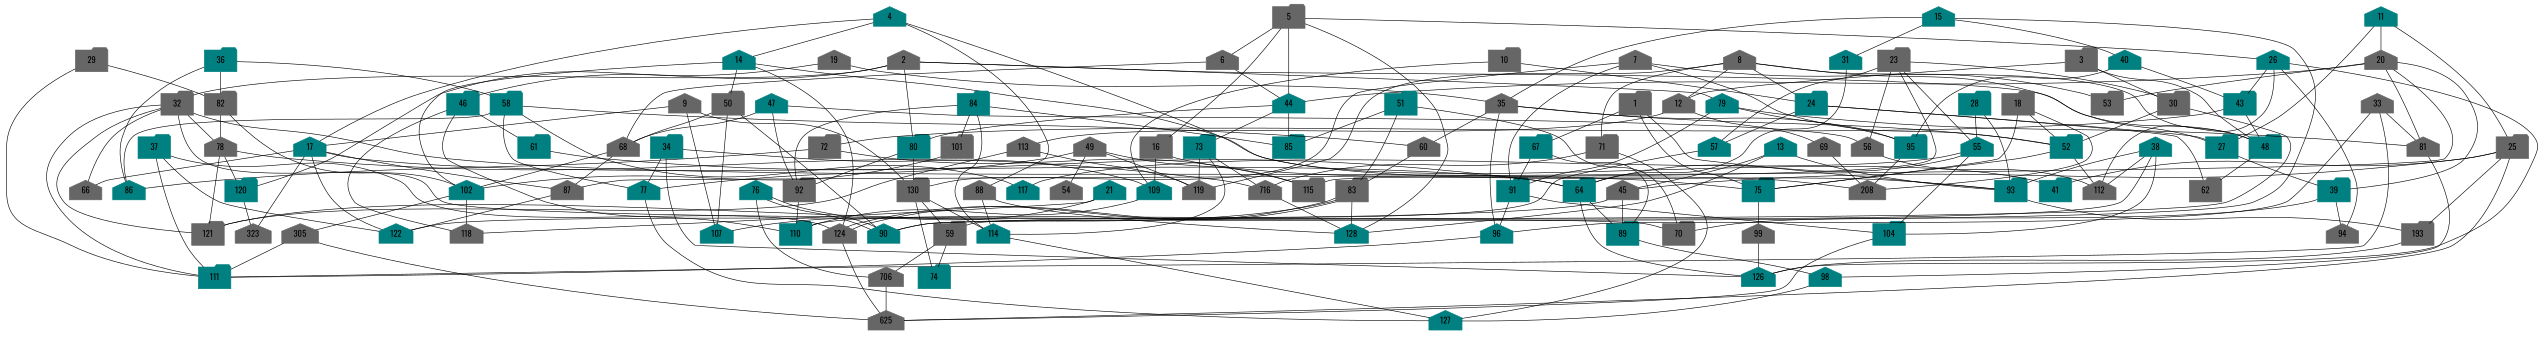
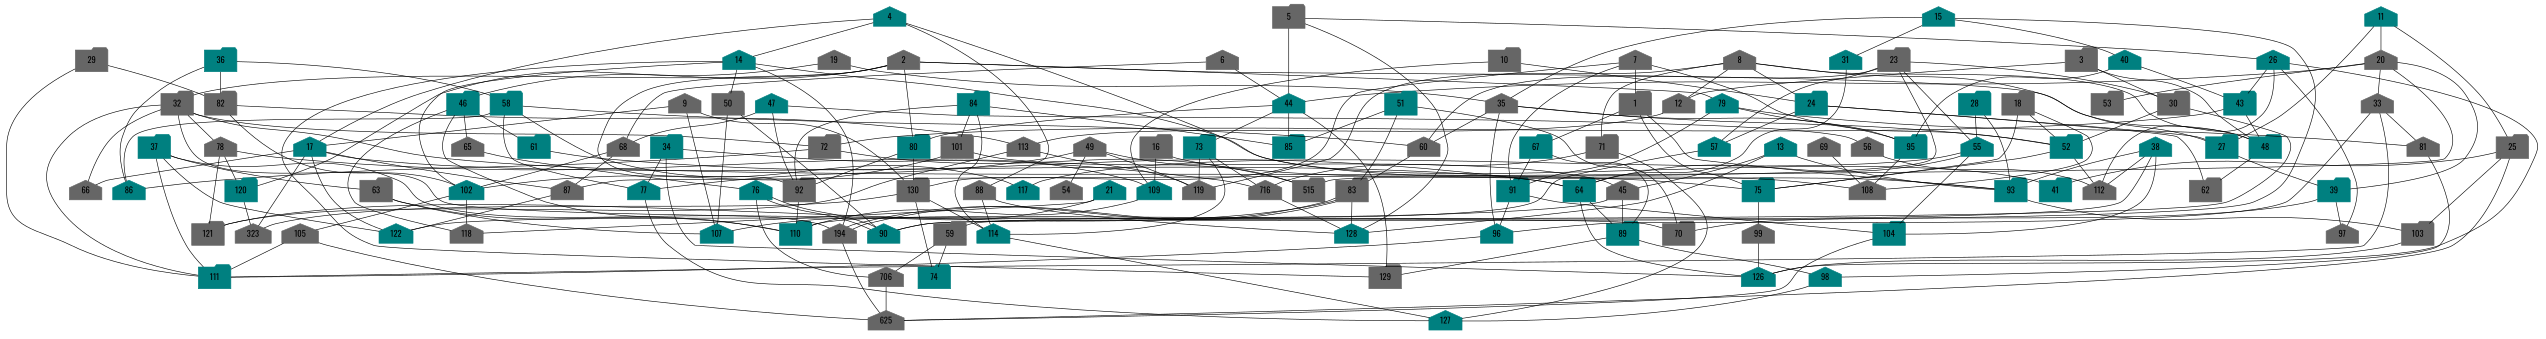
edge "5" -- "6": removed
edge "7" -- "53": now "7" -- "1"
edge "5" -- "16": removed
edge "2" -- "92": added
edge "20" -- "81": now "20" -- "33"
edge "23" -- "56": now "23" -- "60"
edge "50" -- "68": removed
edge "82" -- "78": now "82" -- "113"
edge "12" -- "69": removed
node "65": added
edge "25" -- "45": now "101" -- "45"
node "63": added
node "115": label "115" -> "515"
node "208": label "208" -> "108"
edge "32" -- "121": now "32" -- "72"
edge "130" -- "59": now "130" -- "323"
node "305": label "305" -> "105"
node "124": label "124" -> "194"
node "94": label "94" -> "97"
node "193": label "193" -> "103"
node "129": added
